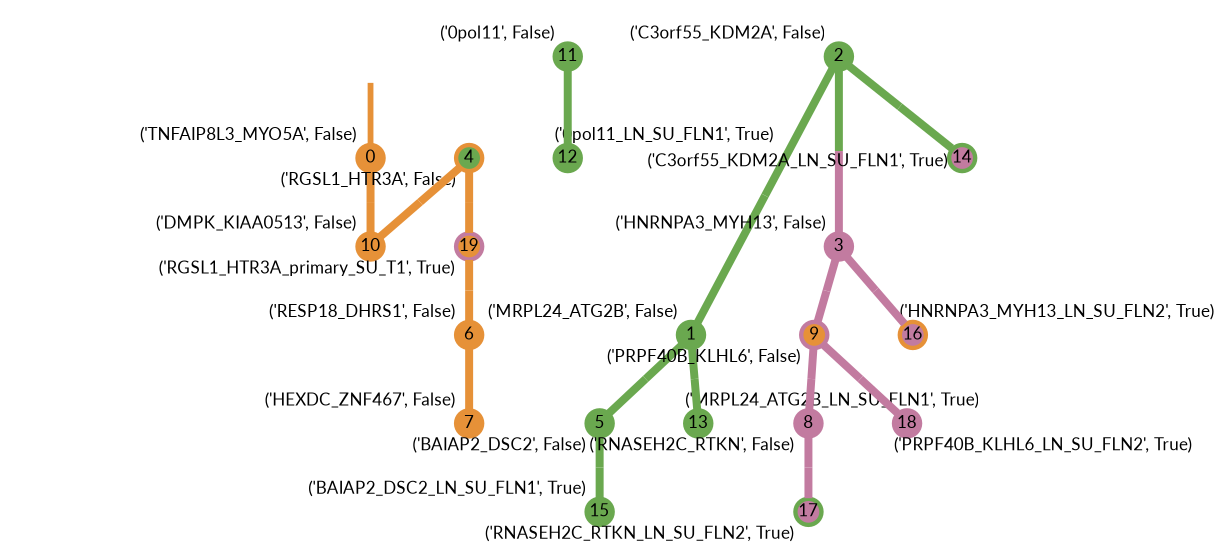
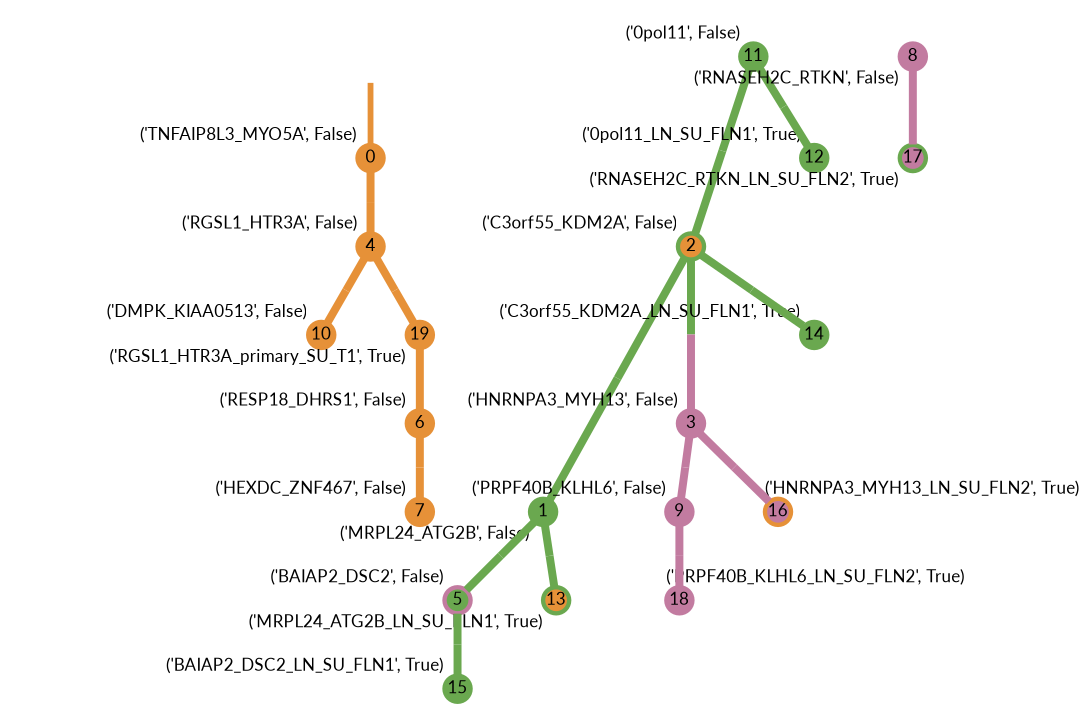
node "2 ('C3orf55_KDM2A', False)": fillcolor #6aa84fff -> #e69138ff
edge "11 ('0pol11', False)" -> "2 ('C3orf55_KDM2A', False)": added
node "4 ('RGSL1_HTR3A', False)": fillcolor #6aa84fff -> #e69138ff
node "14 ('C3orf55_KDM2A_LN_SU_FLN1', True)": fillcolor #c27ba0ff -> #6aa84fff
edge "0 ('TNFAIP8L3_MYO5A', False)" -> "10 ('DMPK_KIAA0513', False)": now "0 ('TNFAIP8L3_MYO5A', False)" -> "4 ('RGSL1_HTR3A', False)"
node "19 ('RGSL1_HTR3A_primary_SU_T1', True)": color #c27ba0ff -> #e69138ff
node "9 ('PRPF40B_KLHL6', False)": fillcolor #e69138ff -> #c27ba0ff
edge "9 ('PRPF40B_KLHL6', False)" -> "8 ('RNASEH2C_RTKN', False)": removed
node "5 ('BAIAP2_DSC2', False)": color #6aa84fff -> #c27ba0ff
node "13 ('MRPL24_ATG2B_LN_SU_FLN1', True)": fillcolor #6aa84fff -> #e69138ff
